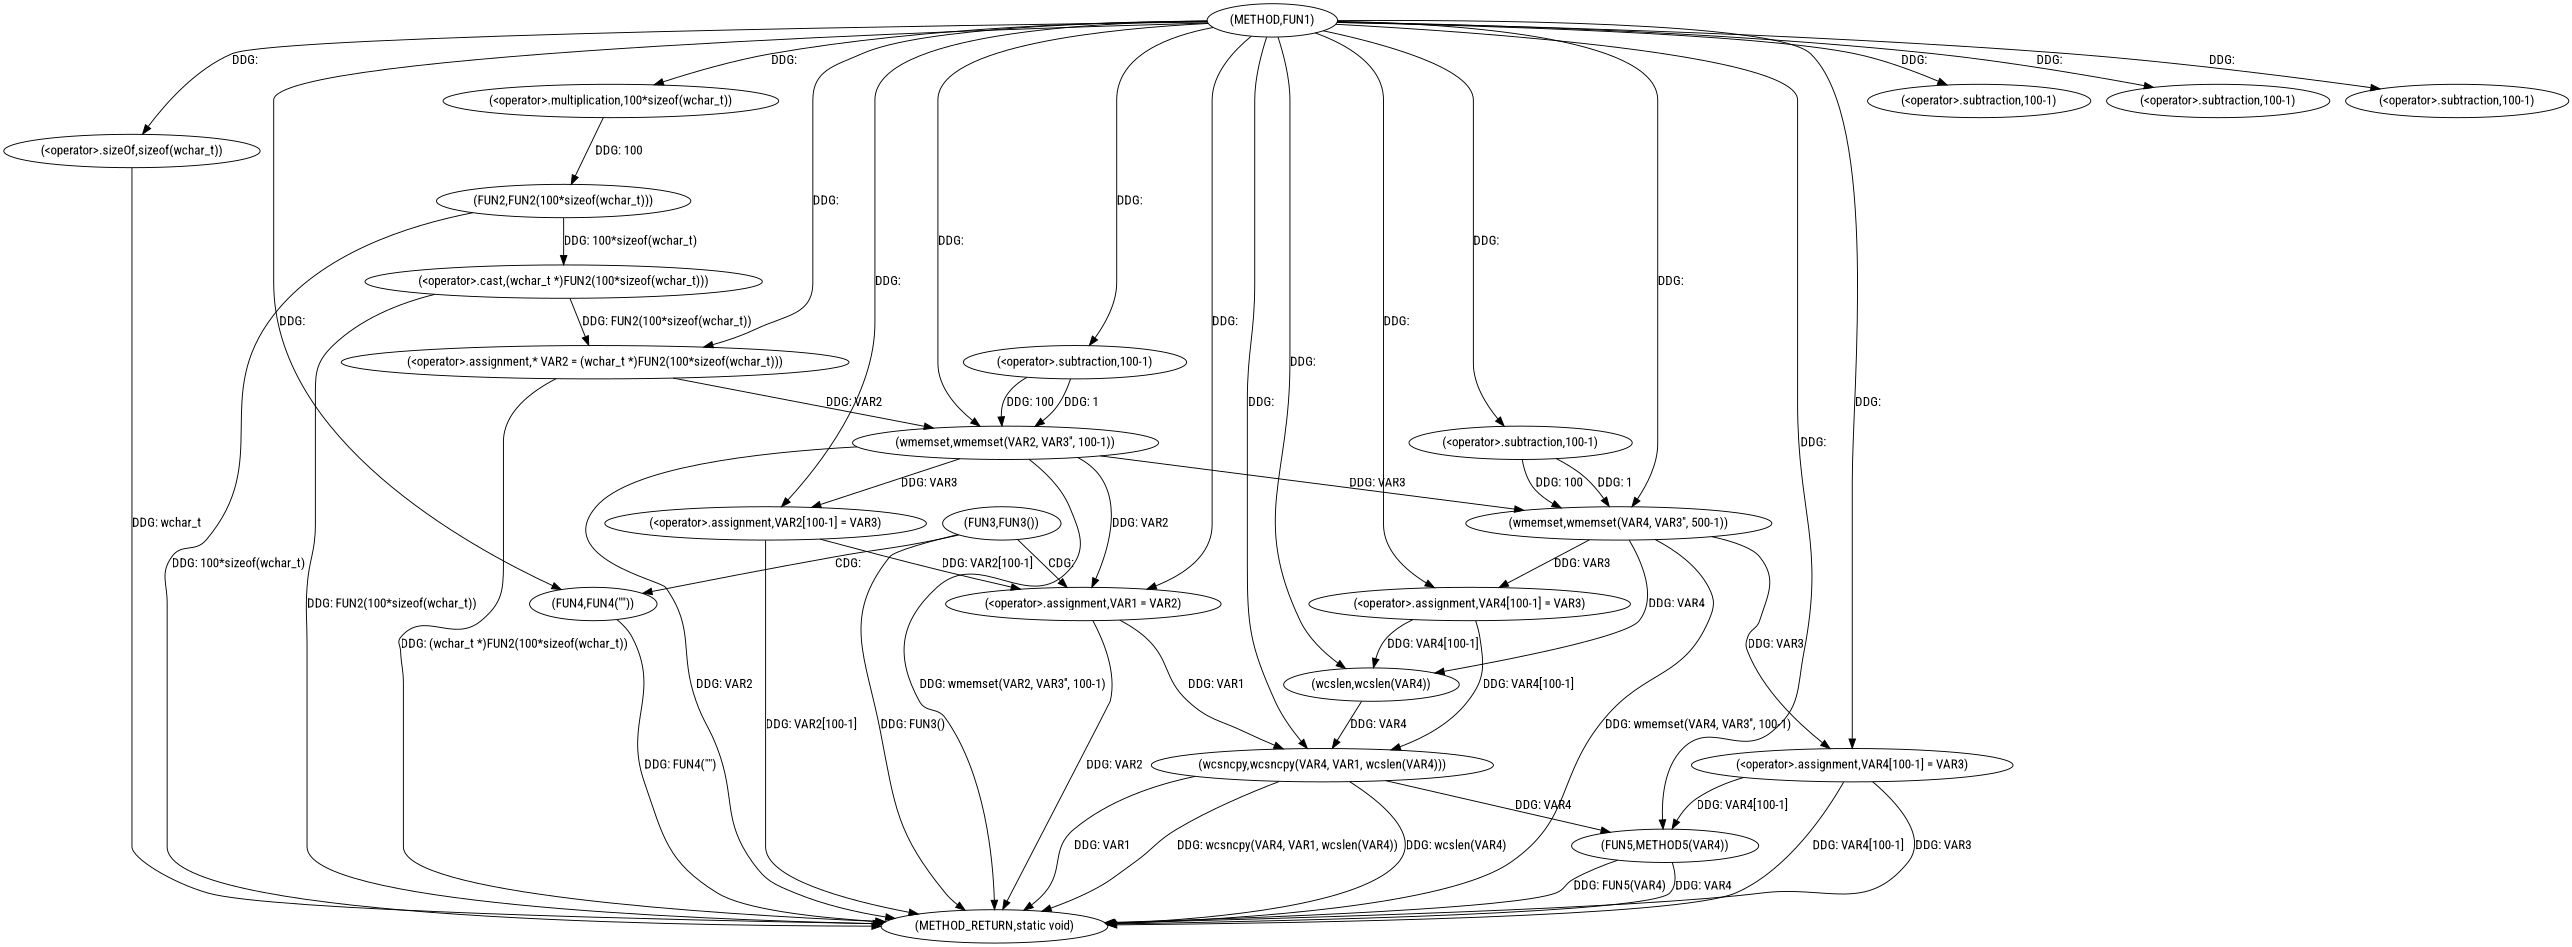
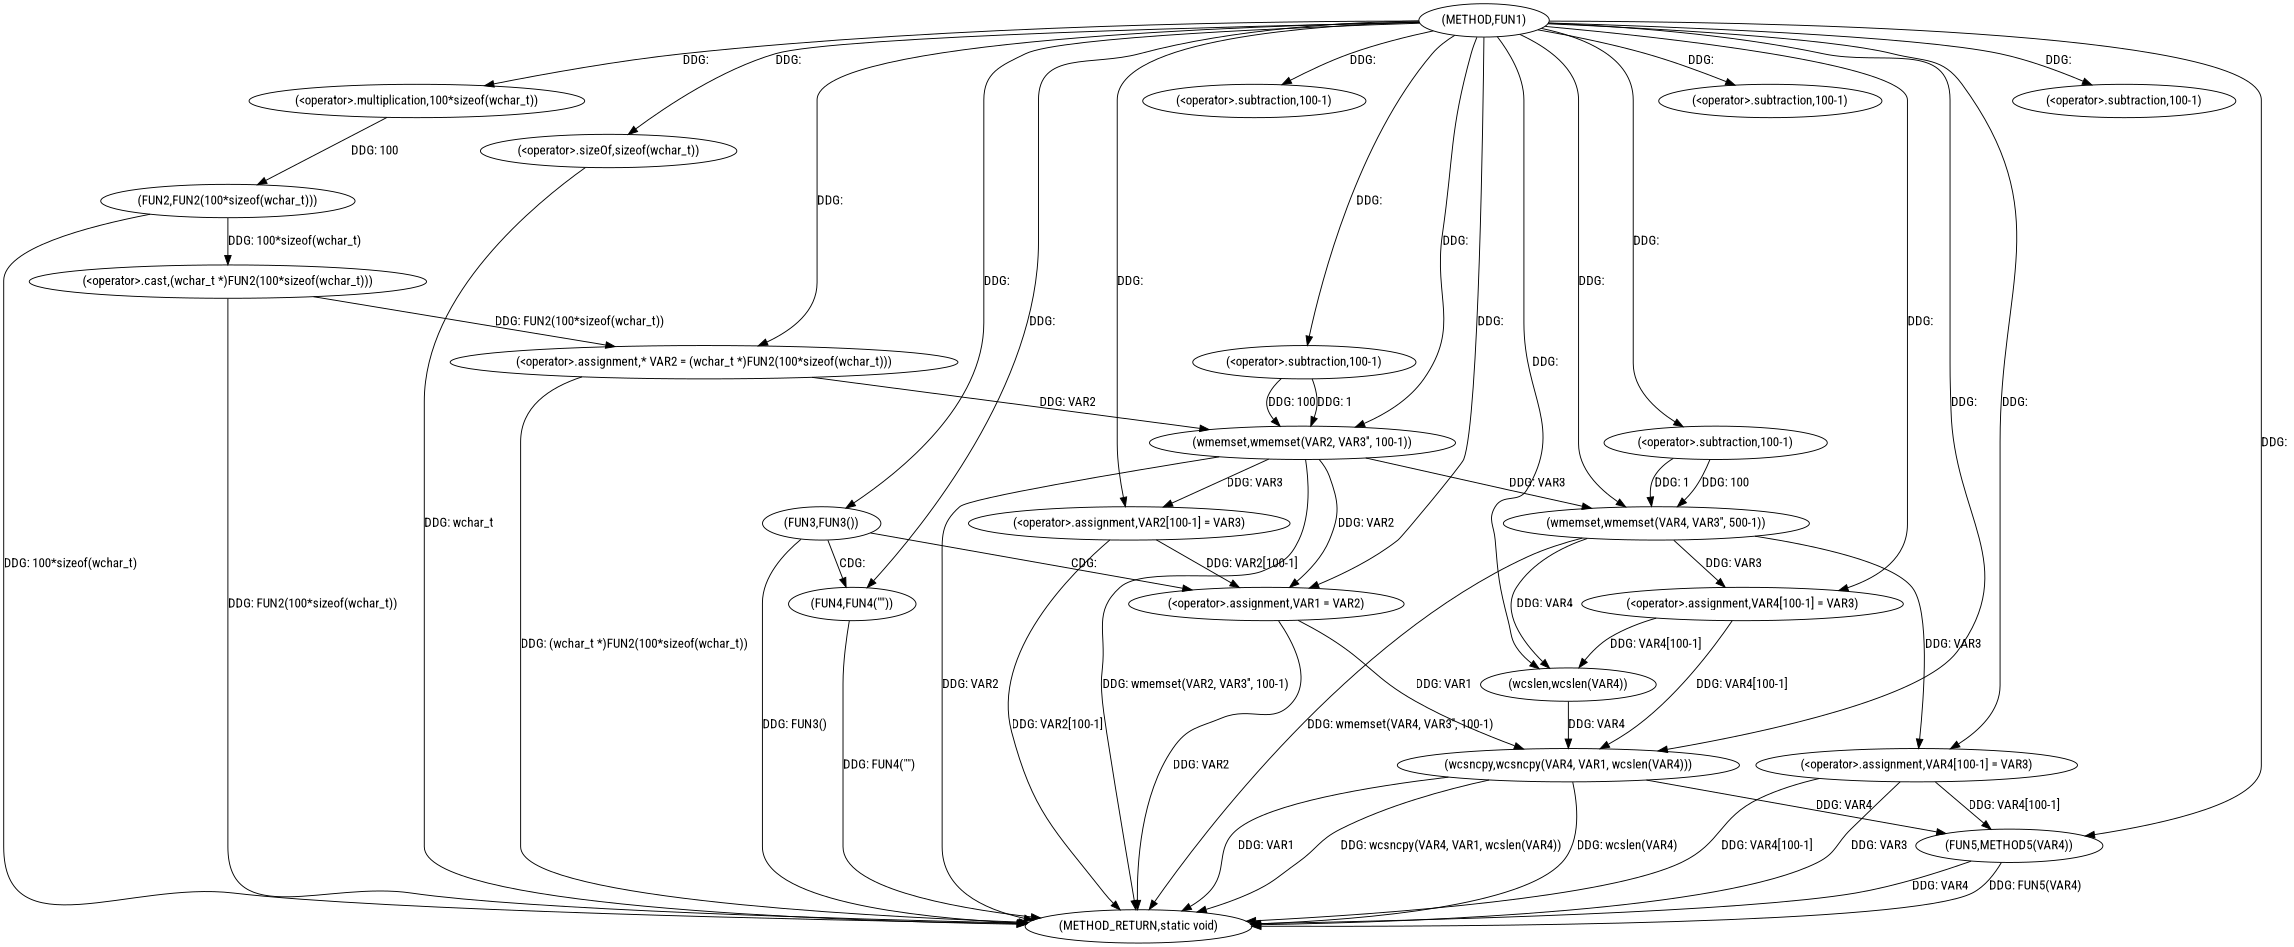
edge "(METHOD,FUN1)" -> "(FUN3,FUN3())": added, label "DDG:"
